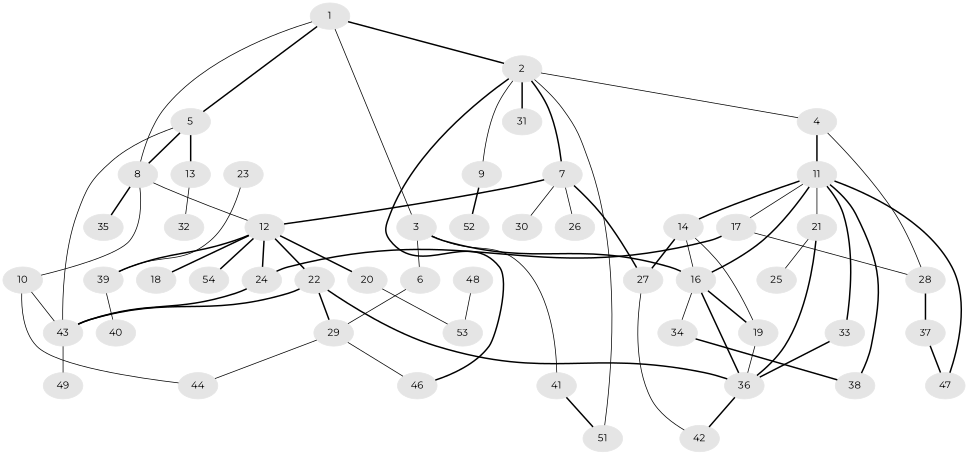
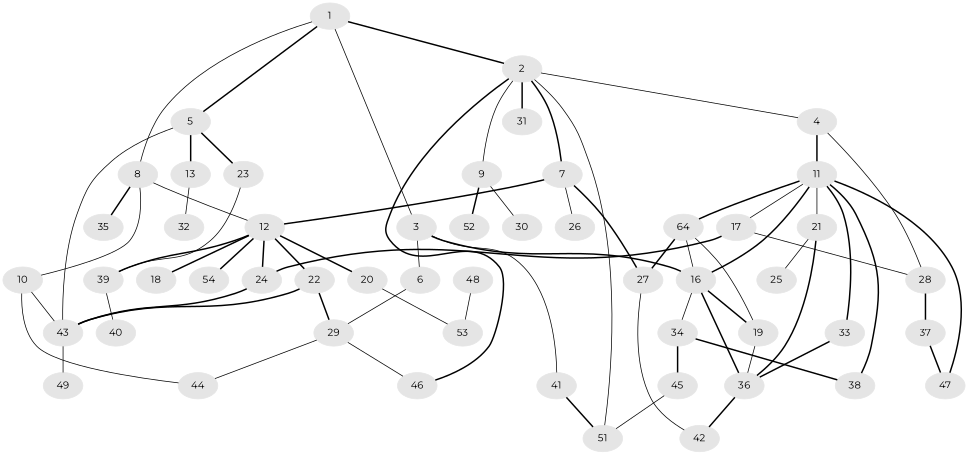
edge "5" -- "8": now "5" -- "23"
edge "7" -- "30": now "9" -- "30"
node "14": label "14" -> "64"
edge "22" -- "36": removed
node "45": added
